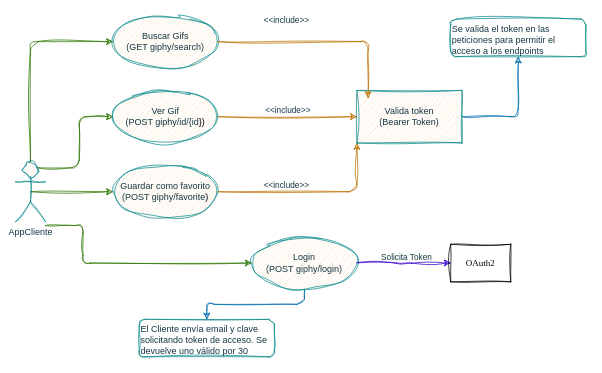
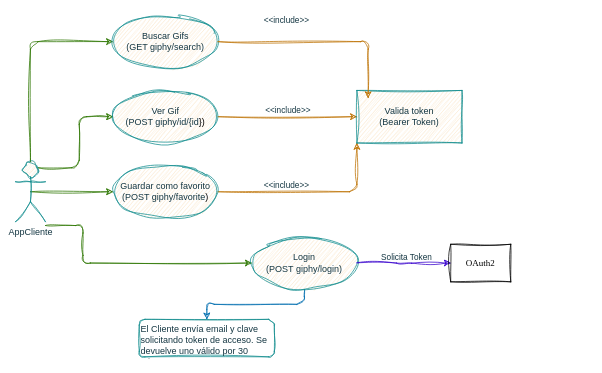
node "Se valida el token en las peticiones para permitir el acceso a los endpoints": removed
edge "Valida token (Bearer Token)" -> "Se valida el token en las peticiones para permitir el acceso a los endpoints": removed
